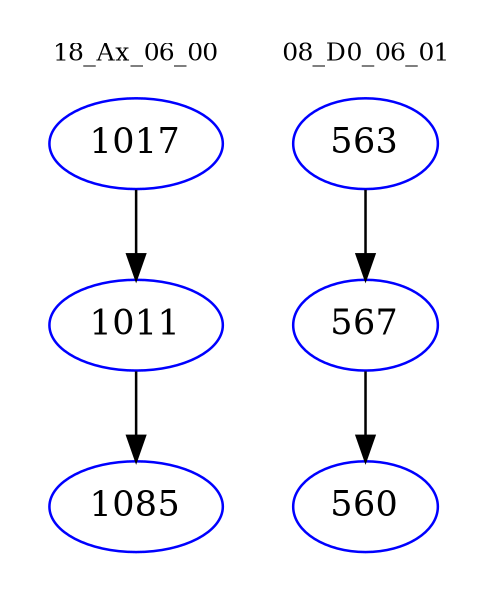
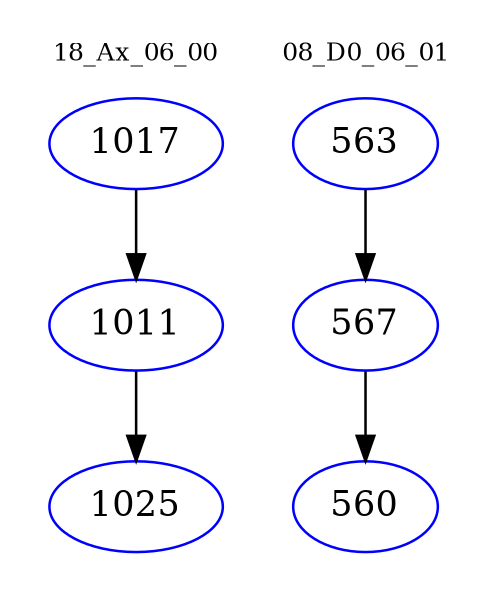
node "1085": label "1085" -> "1025"
